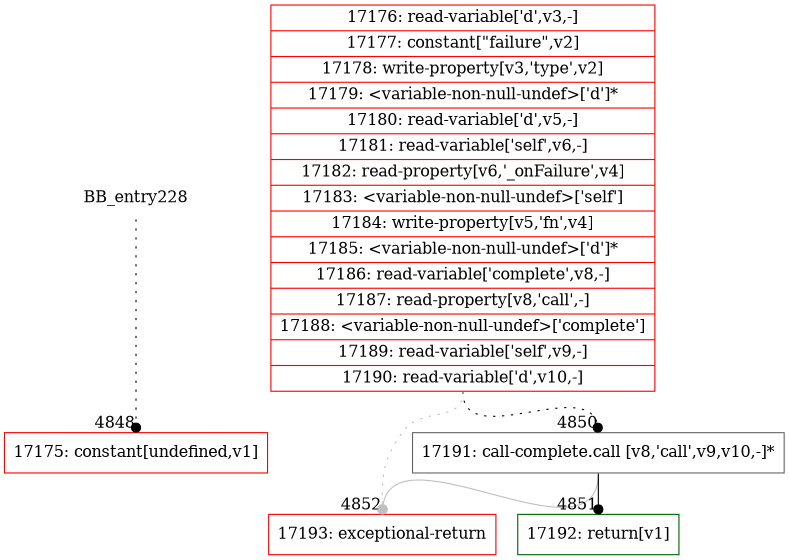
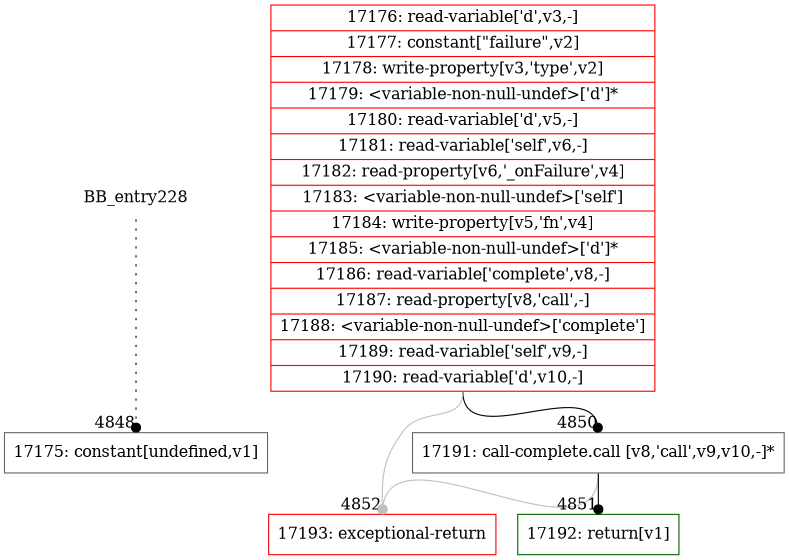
edge "17176: read-variable['d',v3,-]" -> "17191: call-complete.call [v8,'call',v9,v10,-]*": style dotted -> solid
edge "17176: read-variable['d',v3,-]" -> "17193: exceptional-return": style dotted -> solid
node "17175: constant[undefined,v1]": color red -> gray40
